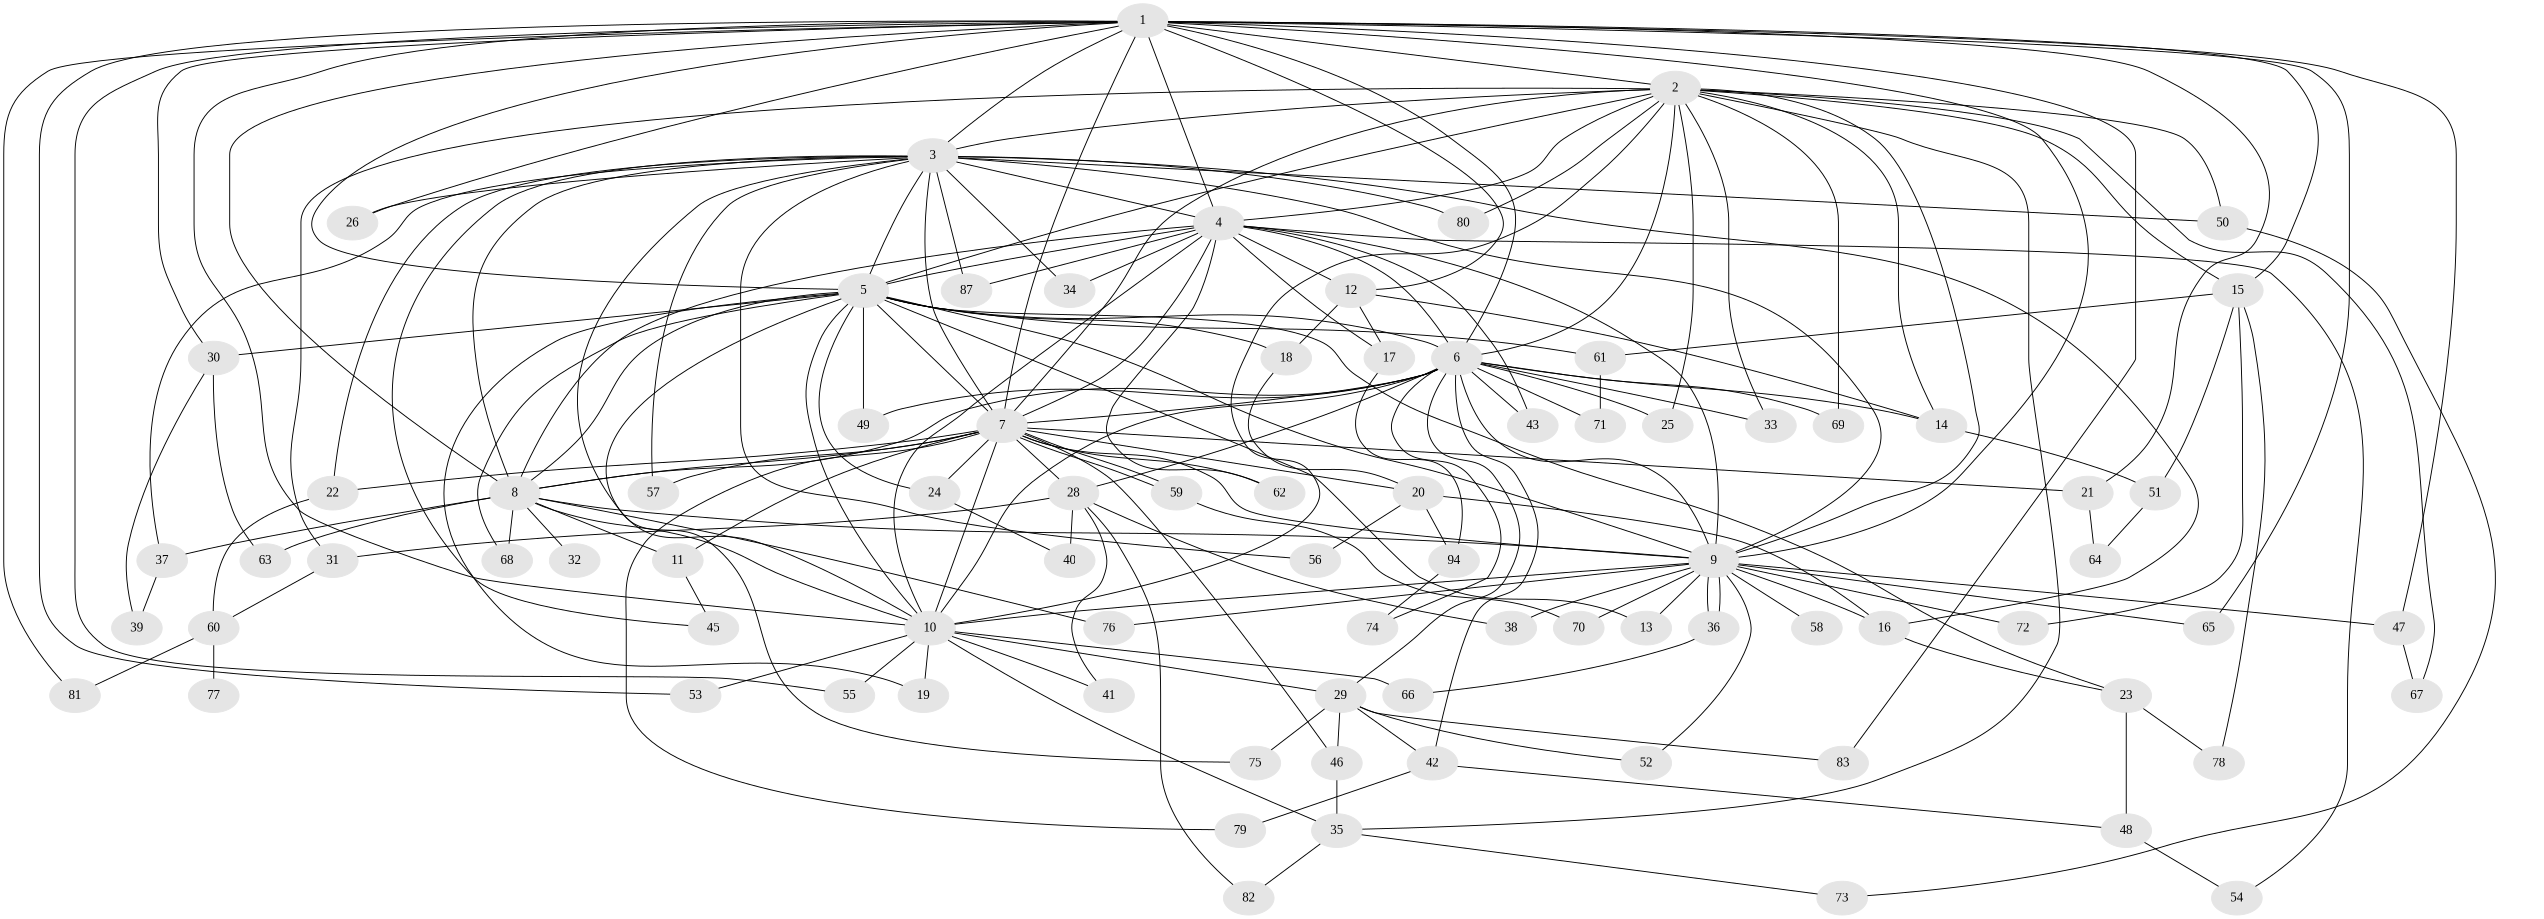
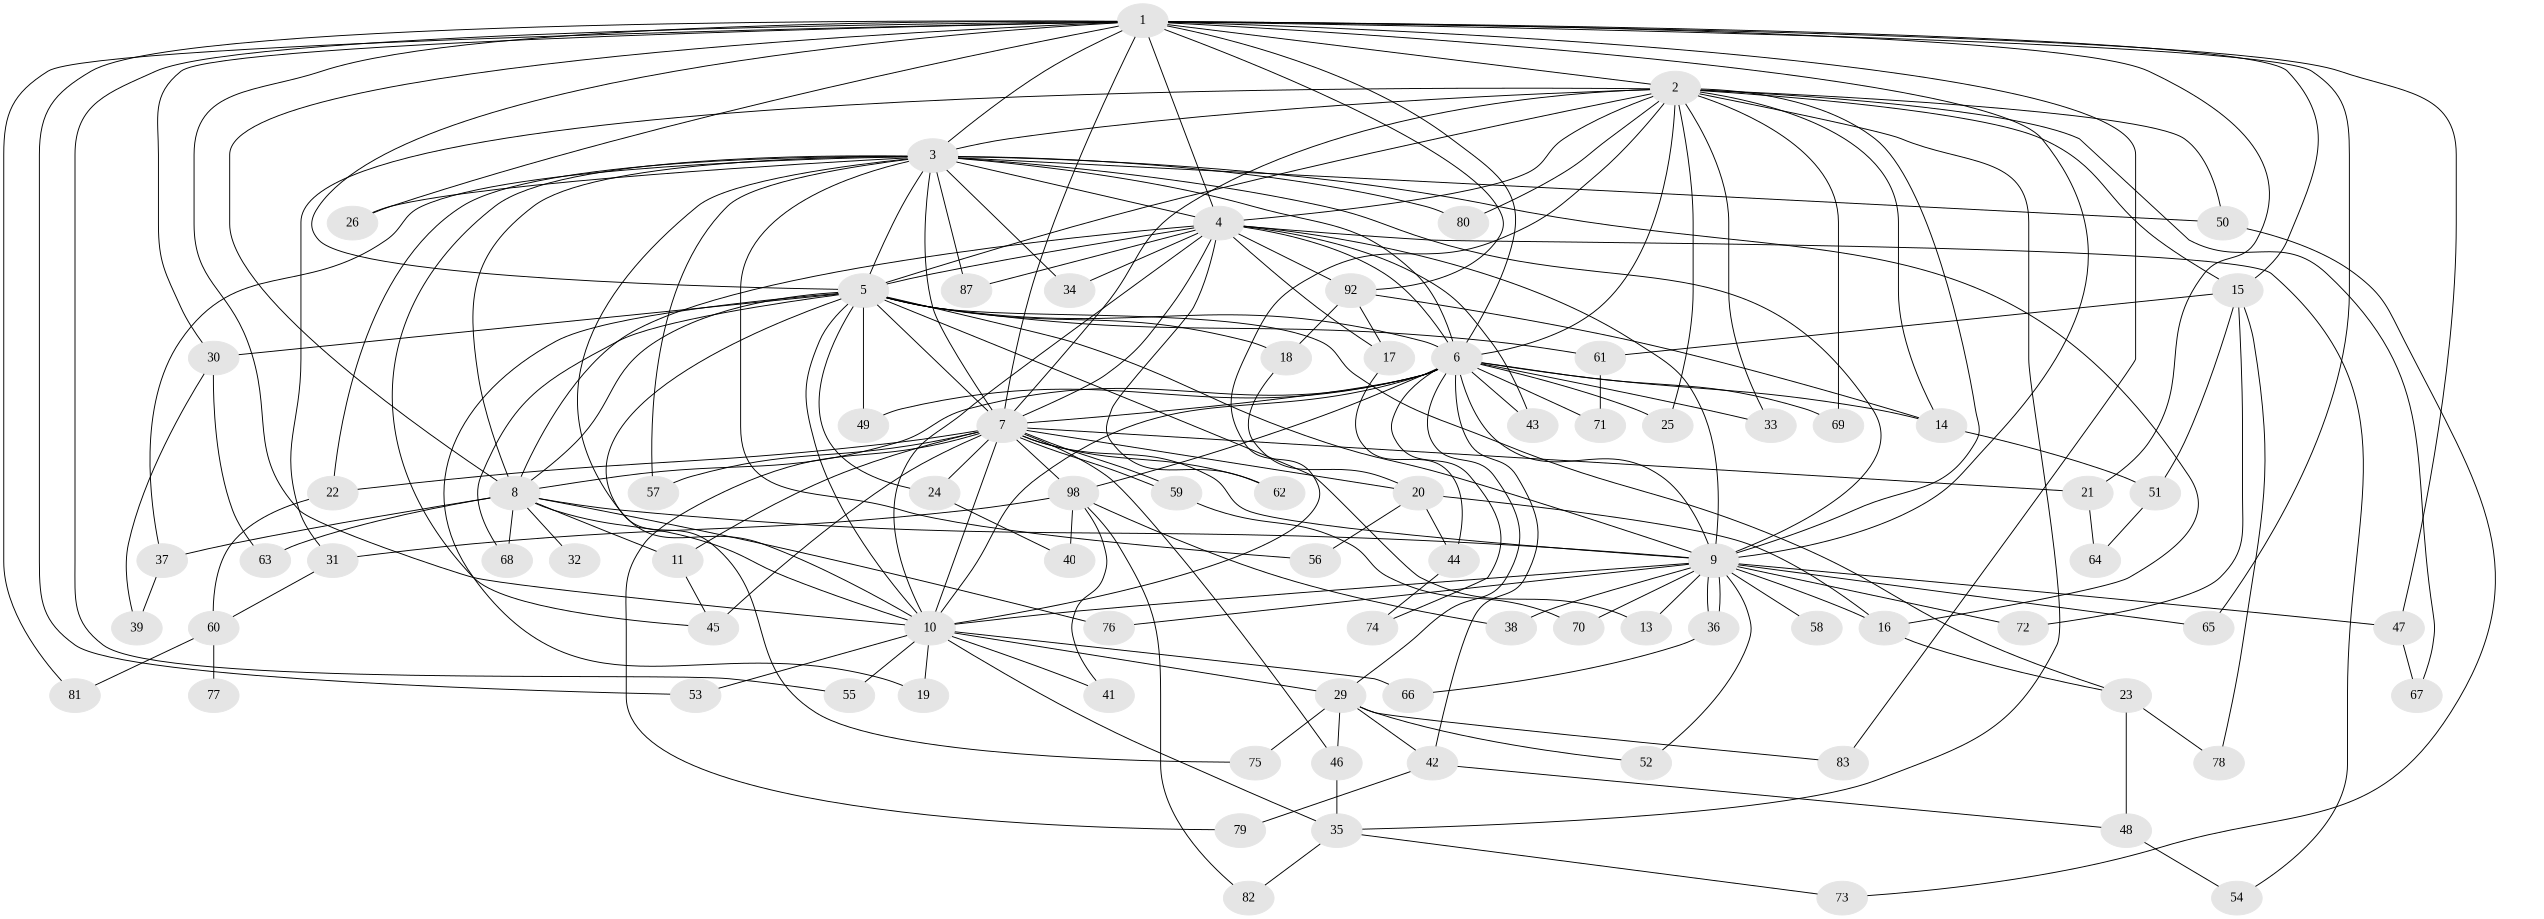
edge "3" -- "6": added
node "12": label "12" -> "92"
edge "7" -- "8": now "7" -- "45"
node "28": label "28" -> "98"
node "94": label "94" -> "44"
